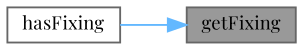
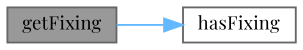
edge "hasFixing" -> "getFixing": reversed
